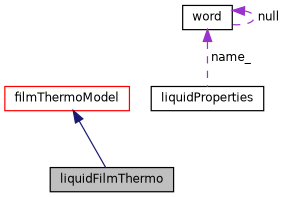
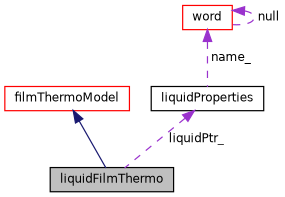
node "word": color black -> red
edge "liquidFilmThermo" -> "liquidProperties": added, label "liquidPtr_"
